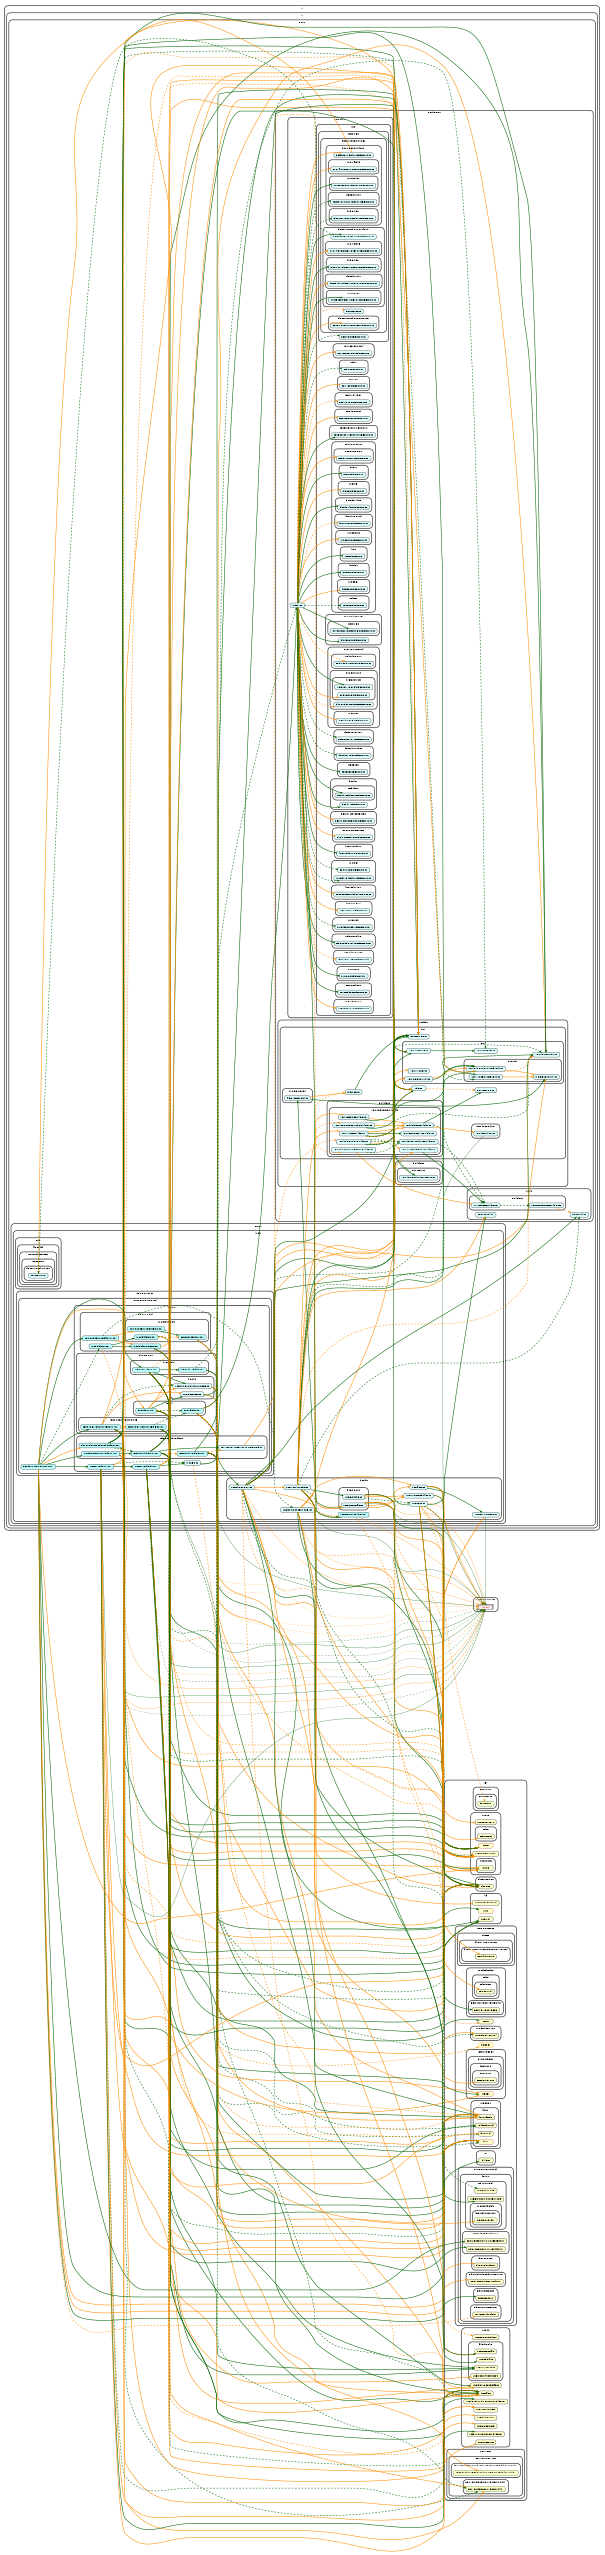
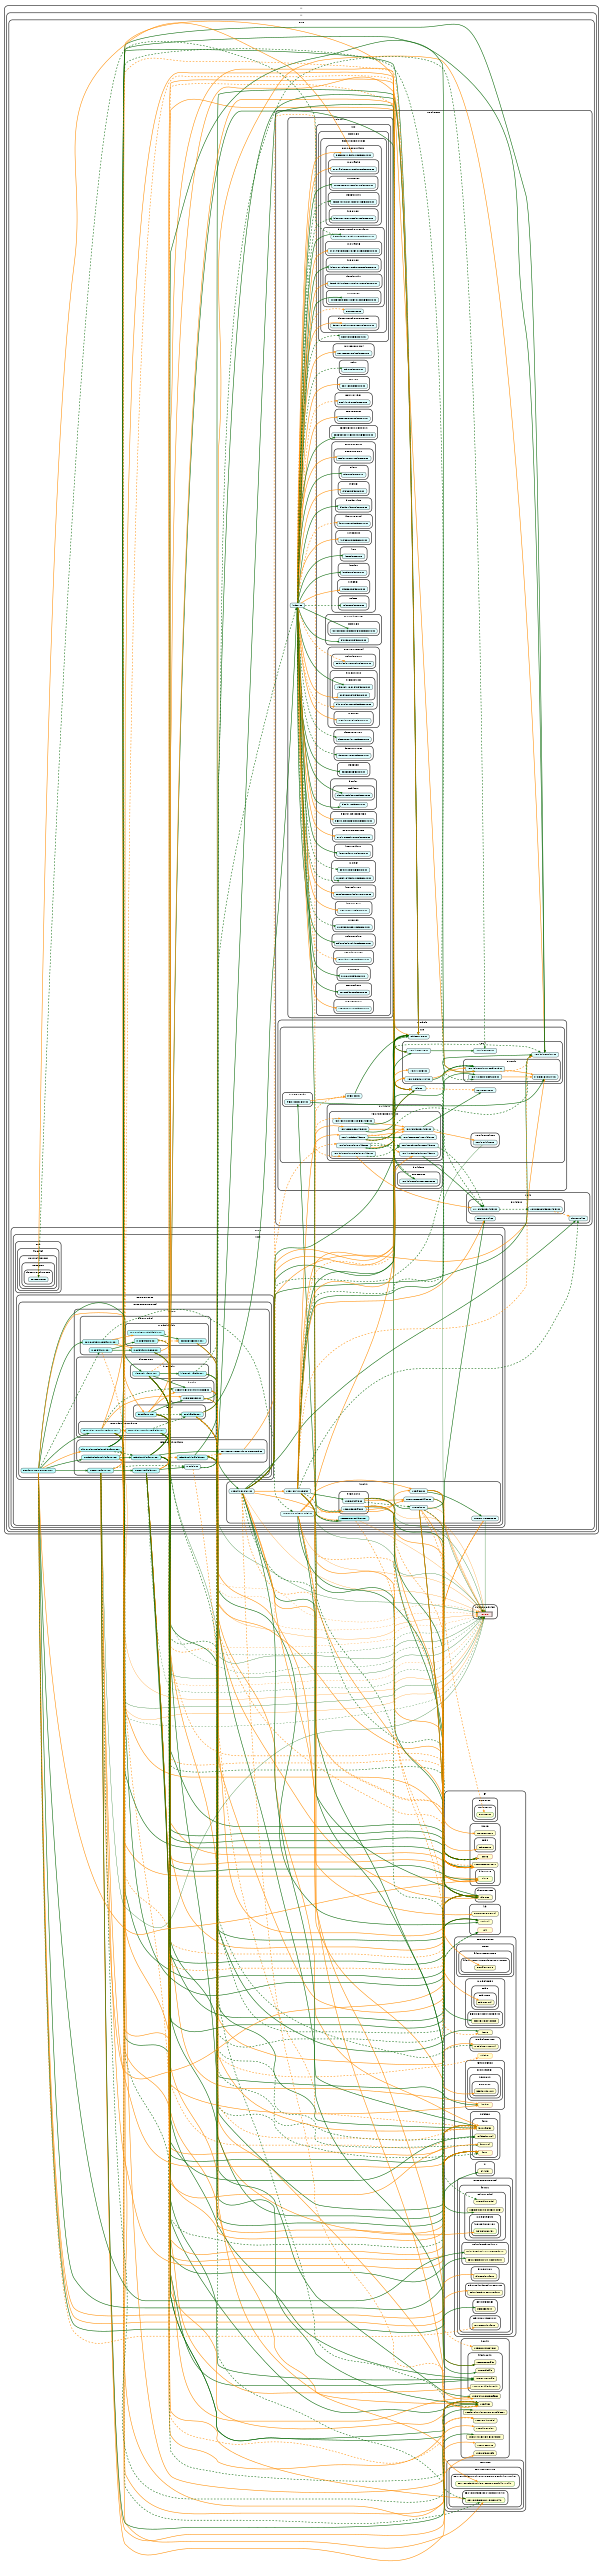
edge "use-datasets.ts" -> ".pnpm": added
edge "model-relationship-form.tsx" -> "use-files": reversed
node "relationship-relationship-type-compatibility-utility": label "relationship-relationship-type-compatibility-utility" -> "canvas-relationship-type-compatibility-utility"
